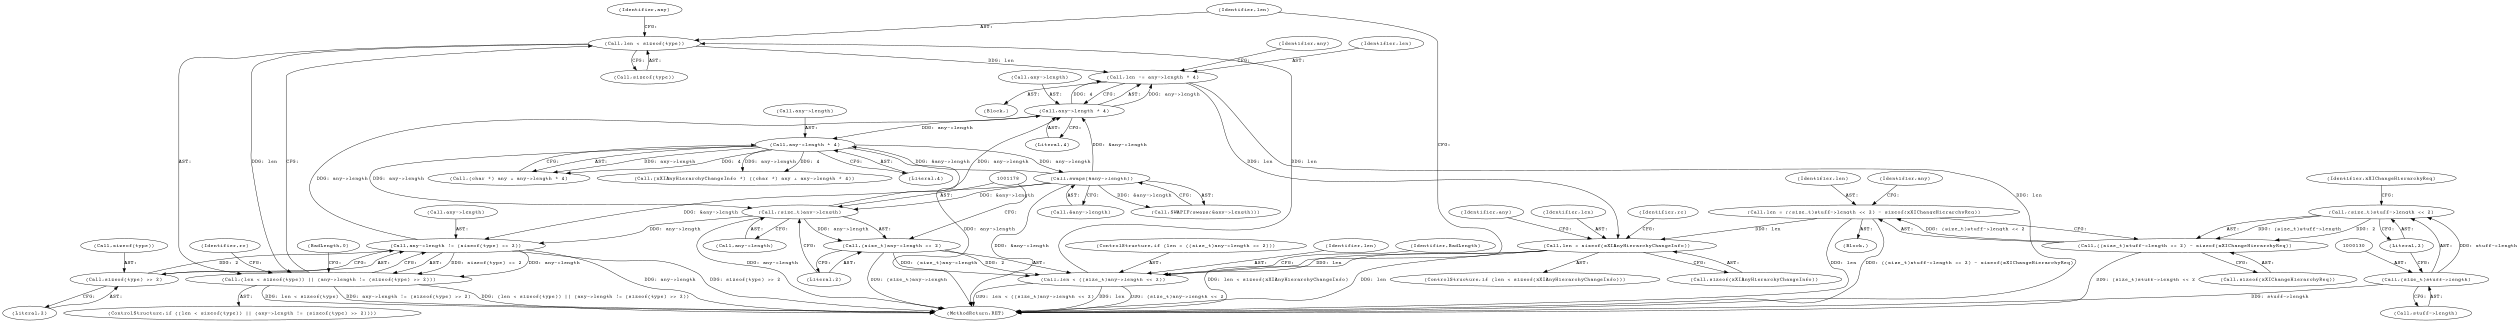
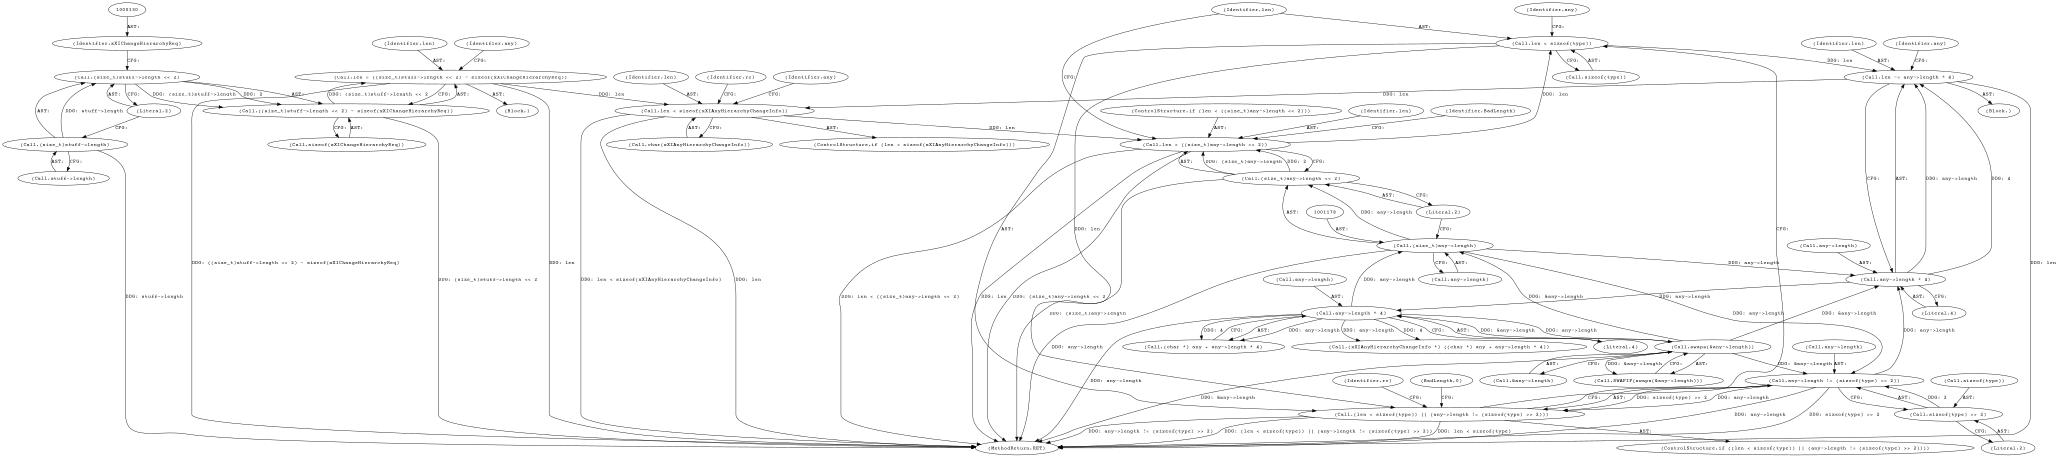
edge "1001178" -> "(Call,(size_t)any->length << 2)": now "(Call,len < ((size_t)any->length << 2))" -> "(Call,(size_t)any->length << 2)"
edge "1000130" -> "(Call,(size_t)stuff->length)": now "1000130" -> "(Identifier,xXIChangeHierarchyReq)"
node "(Call,sizeof(xXIAnyHierarchyChangeInfo))": label "(Call,sizeof(xXIAnyHierarchyChangeInfo))" -> "(Call,char(xXIAnyHierarchyChangeInfo))"
